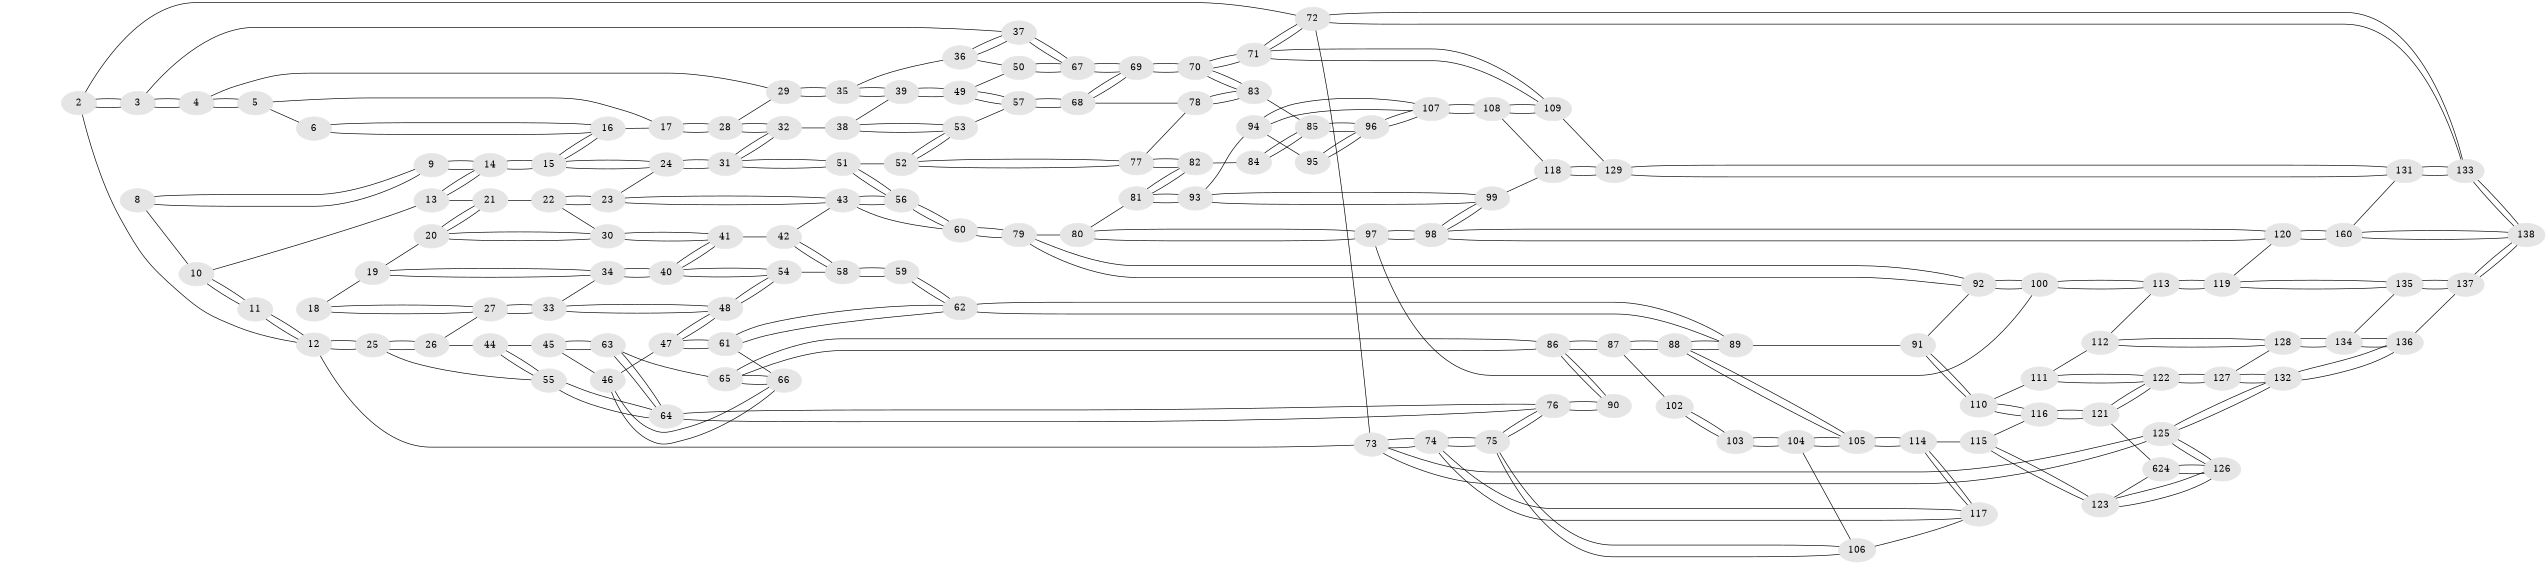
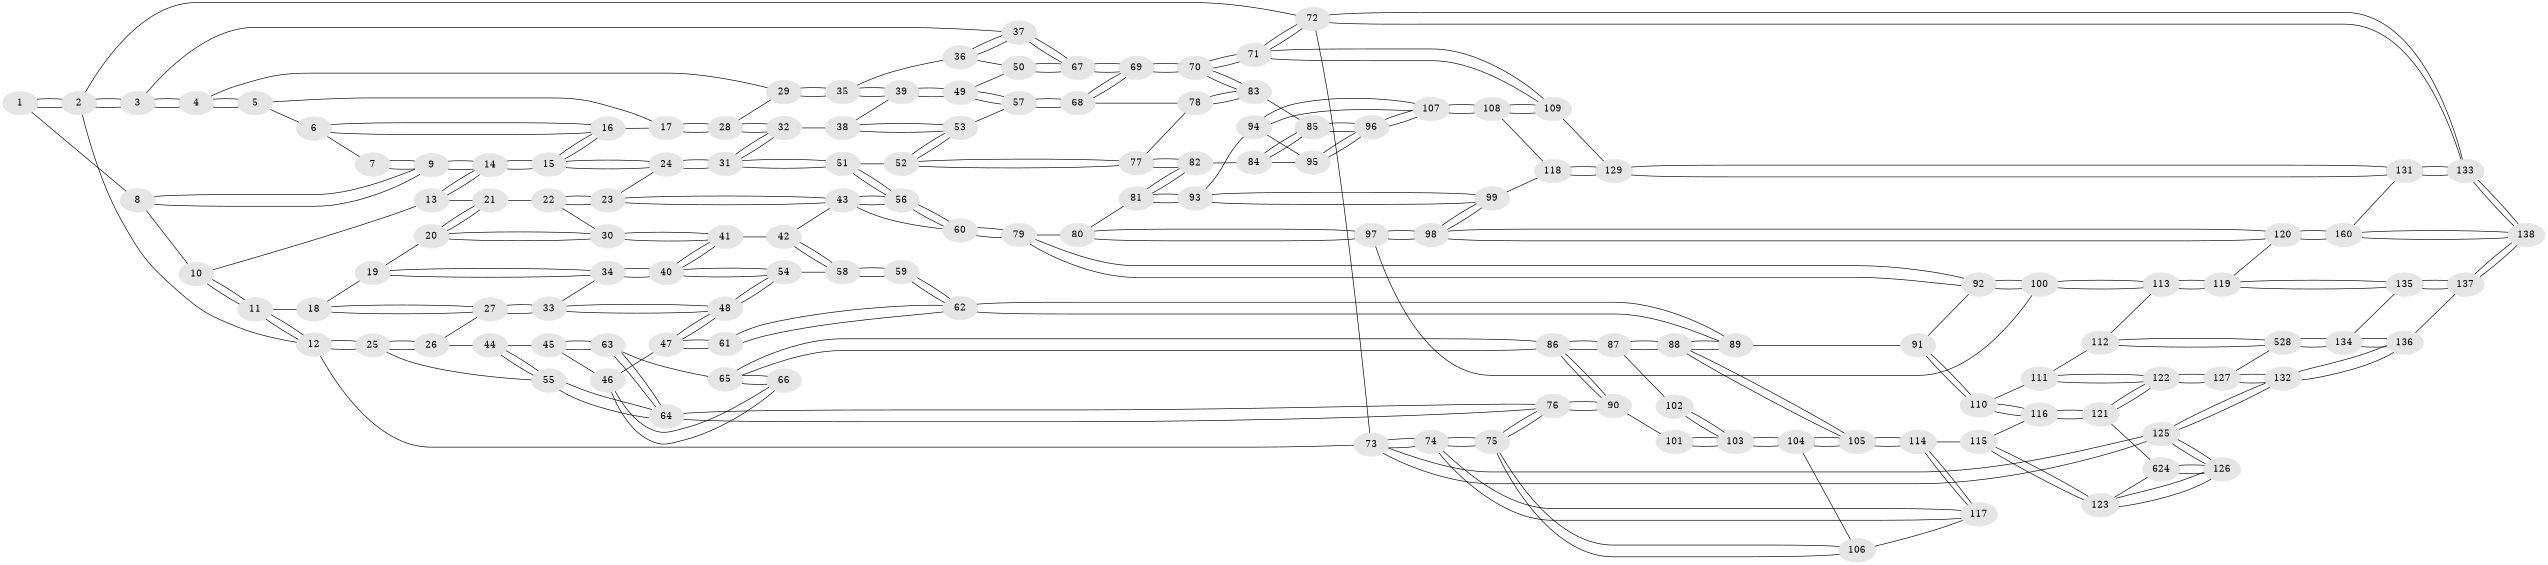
node "1": added
edge "84" -- "95": added
node "7": added
edge "11" -- "18": added
node "128": label "128" -> "528"
edge "61" -- "66": removed
node "101": added
